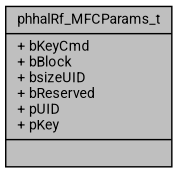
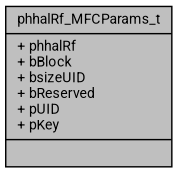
node "phhalRf_MFCParams_t": text "+ bKeyCmd" -> "+ phhalRf"
